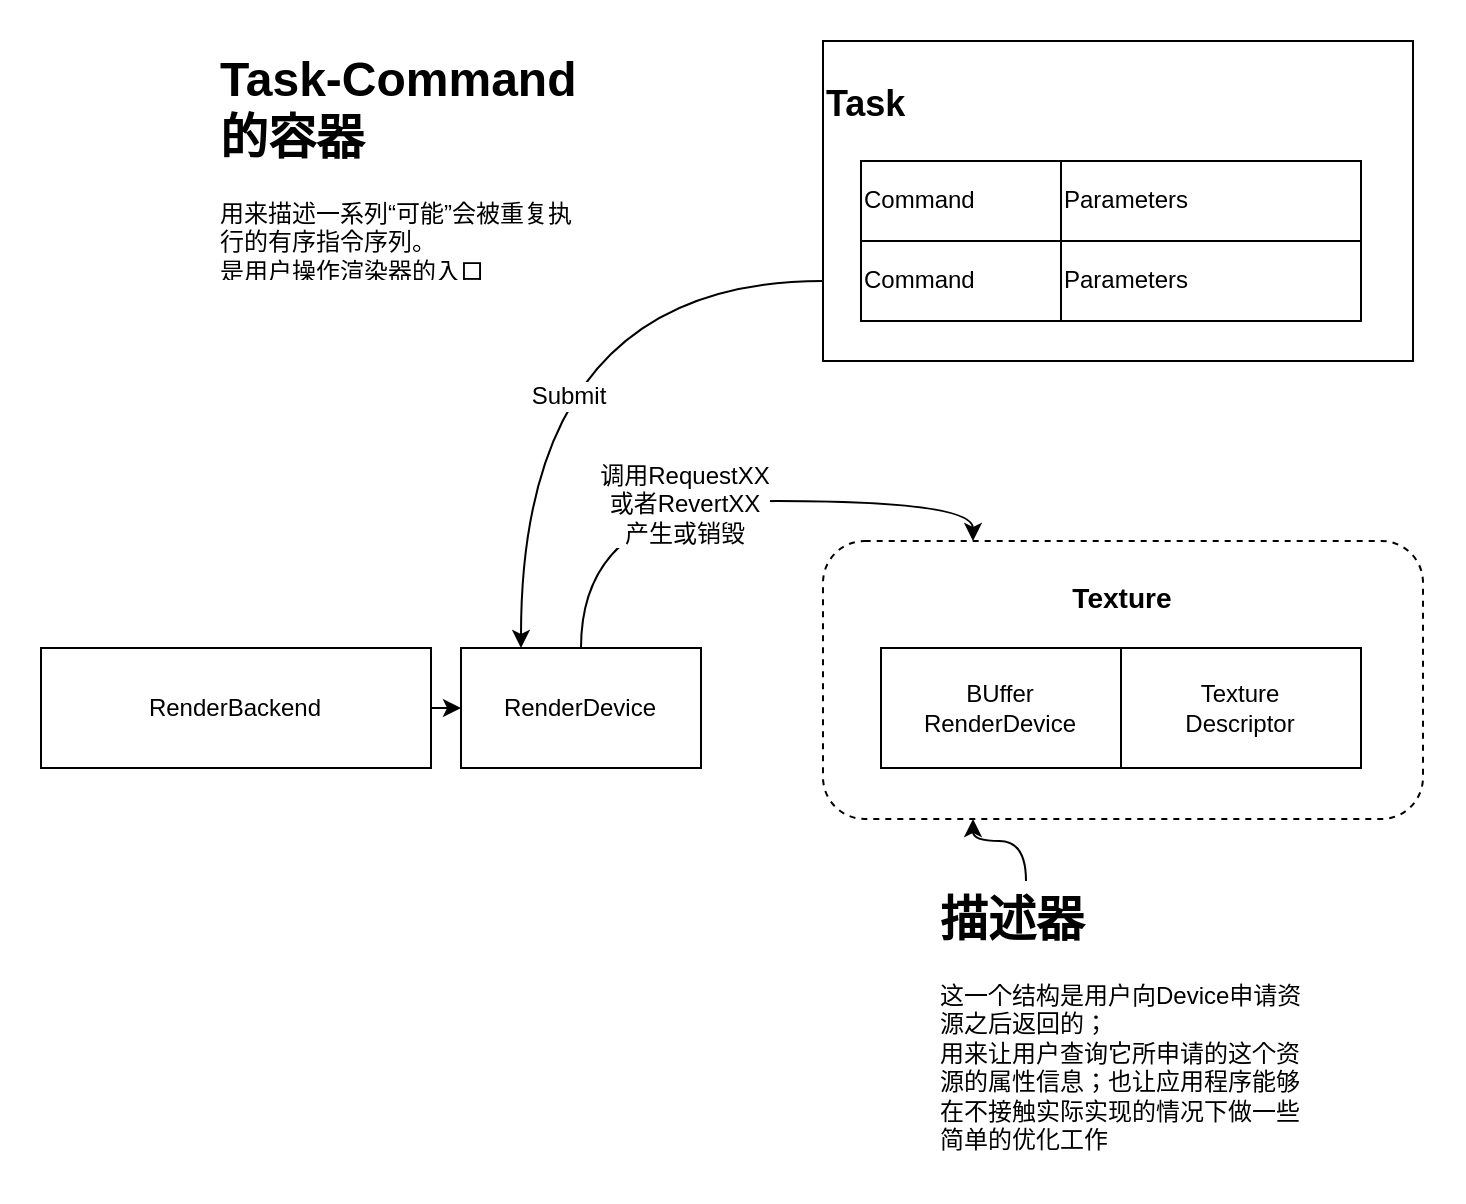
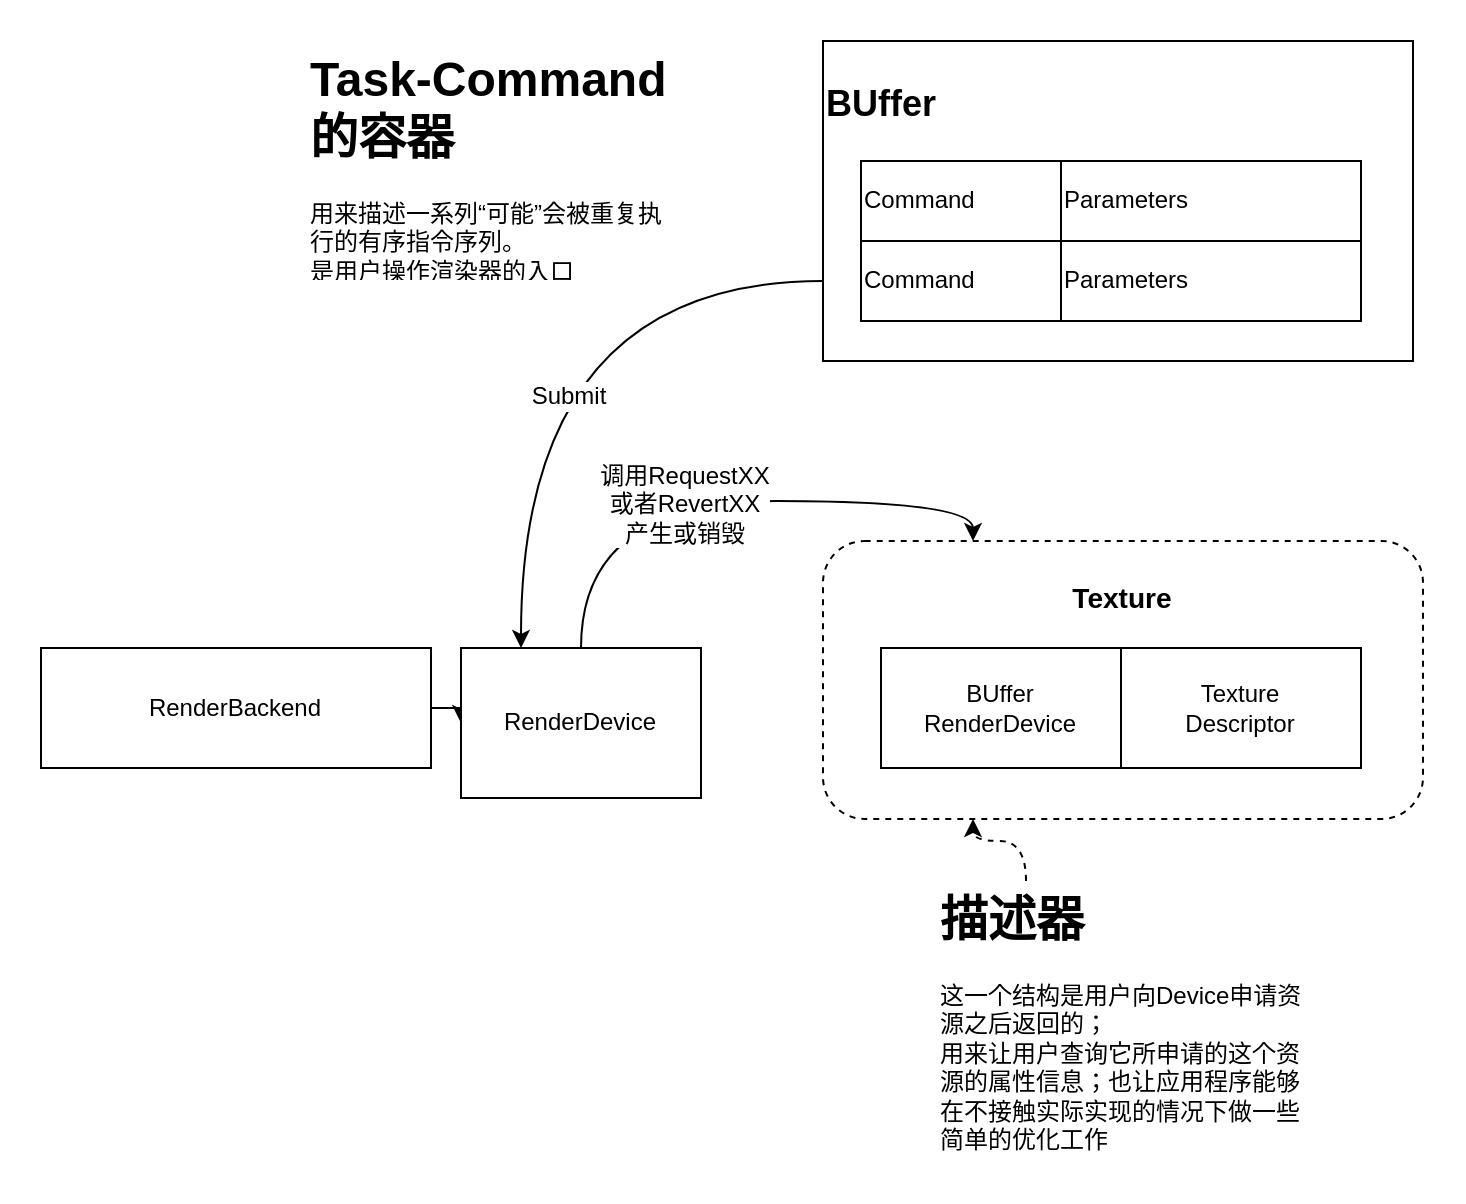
node "Task": label "Task" -> "BUffer"
node "Task-Command的容器 用来描述一系列“可能”会被重复执行的有序指令序列。 是用户操作渲染器的入口": moved (401, 161) -> (491, 161)
node "RenderDevice": size 240x120 -> 240x150
edge "描述器 这一个结构是用户向Device申请资源之后返回的； 用来让用户查询它所申请的这个资源的属性信息；也让应用程序能够在不接触实际实现的情况下做一些简单的优化工作" -> "Texture": style solid -> dashed
